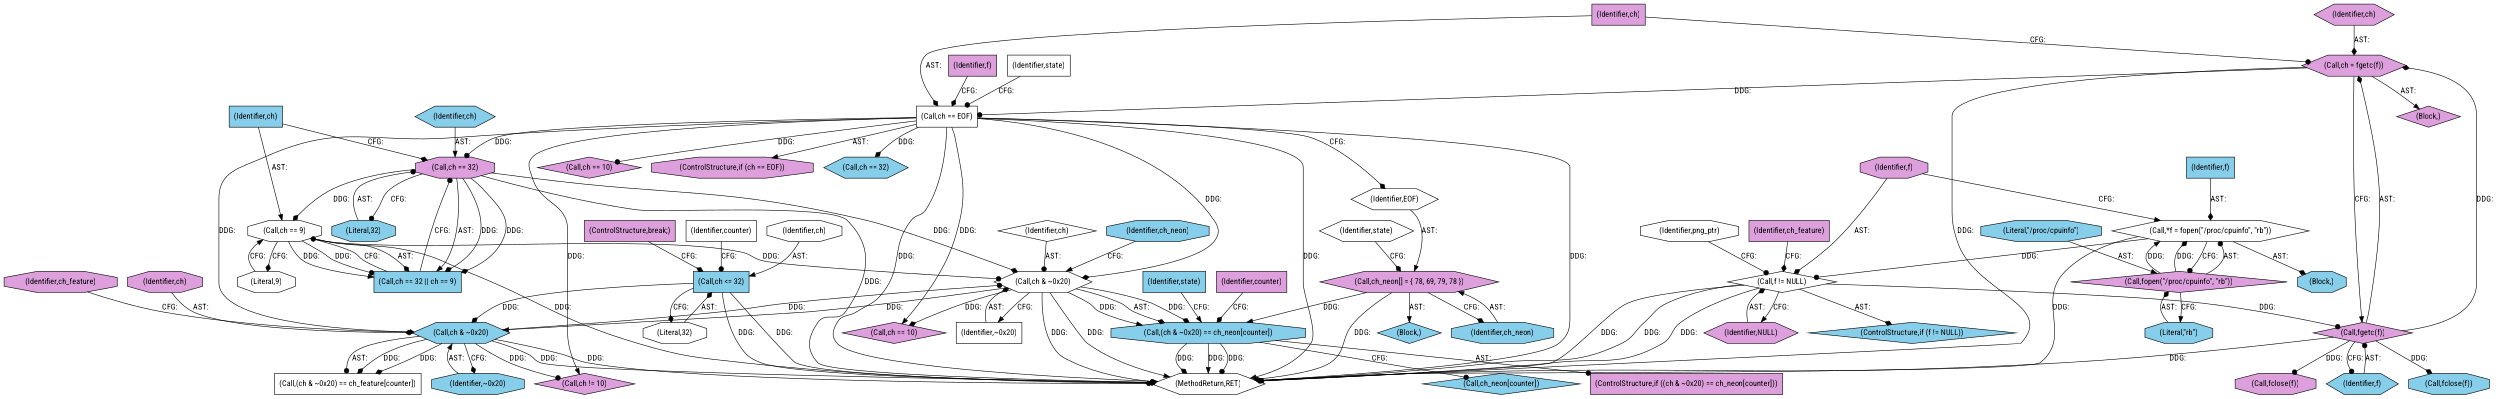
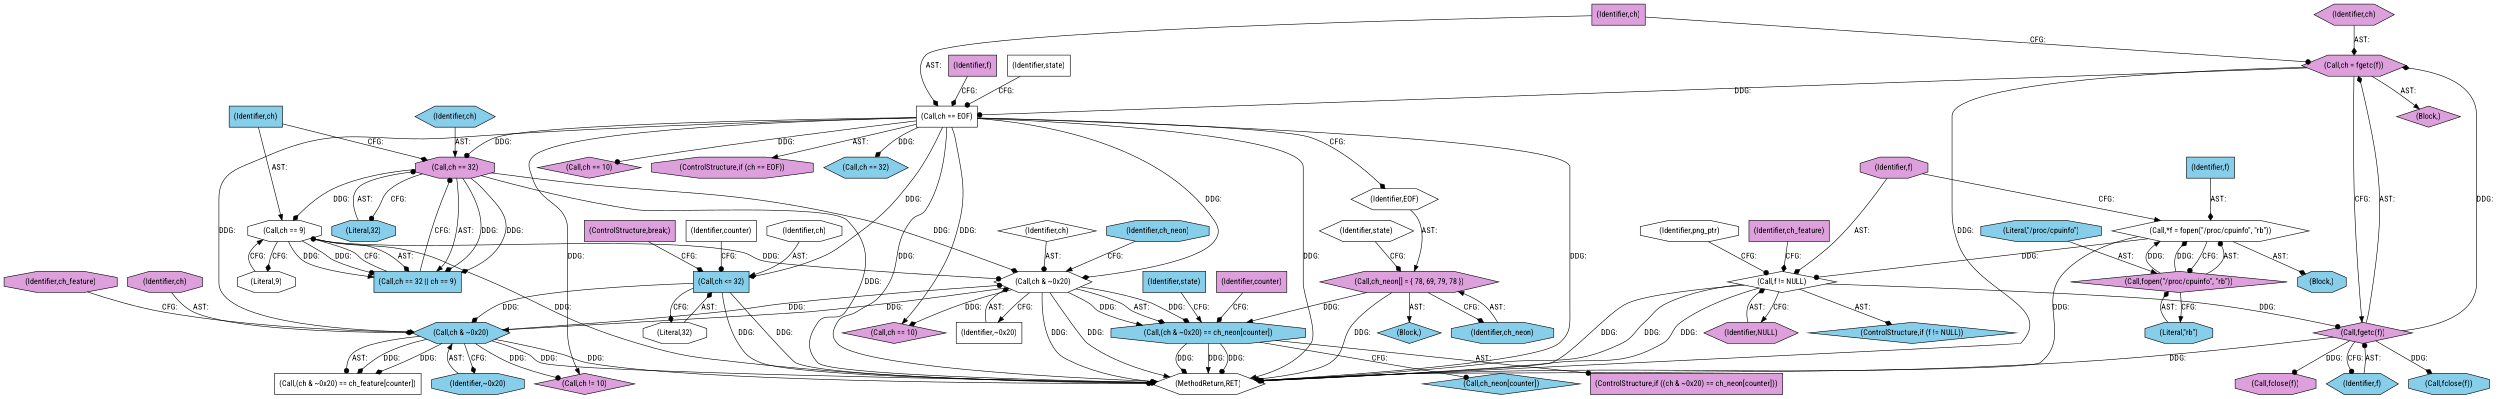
edge "(Call,ch == EOF)" -> "(Call,ch <= 32)": added, label "DDG:"
